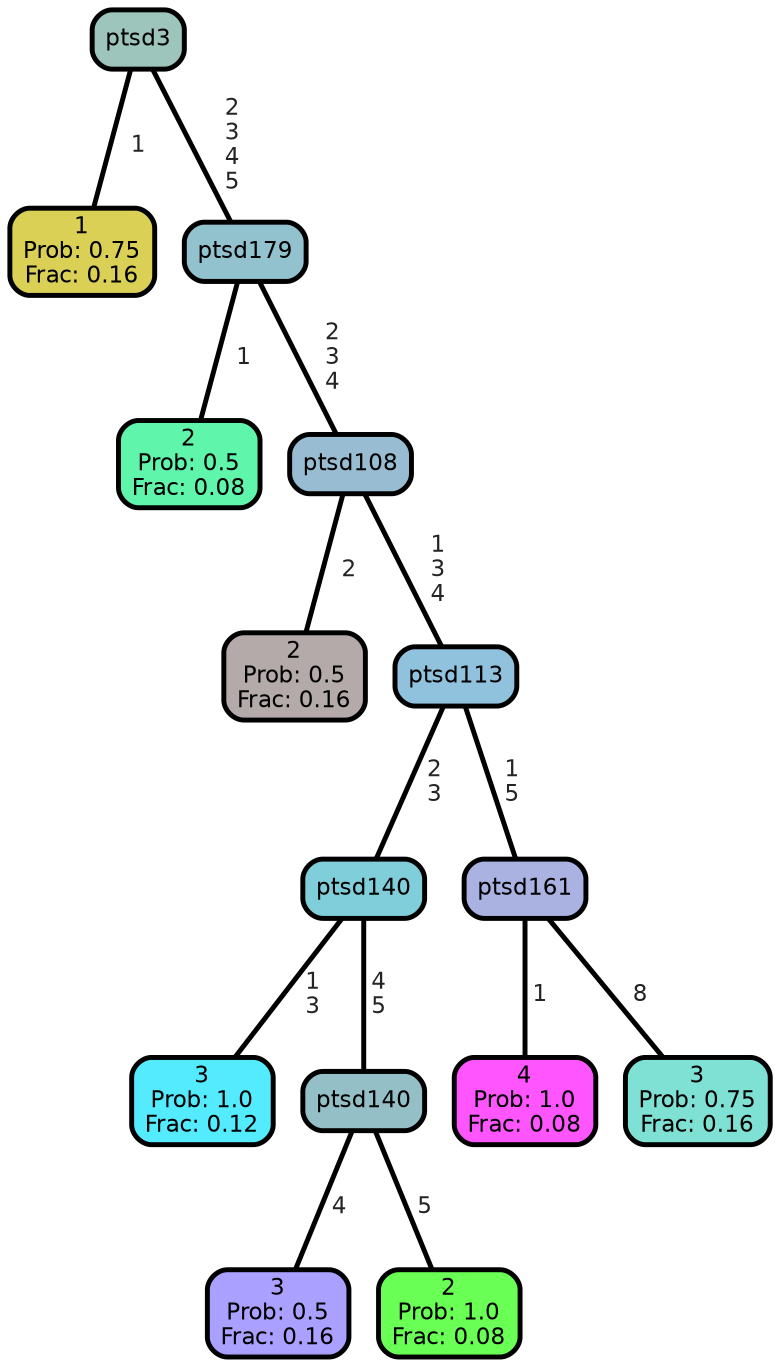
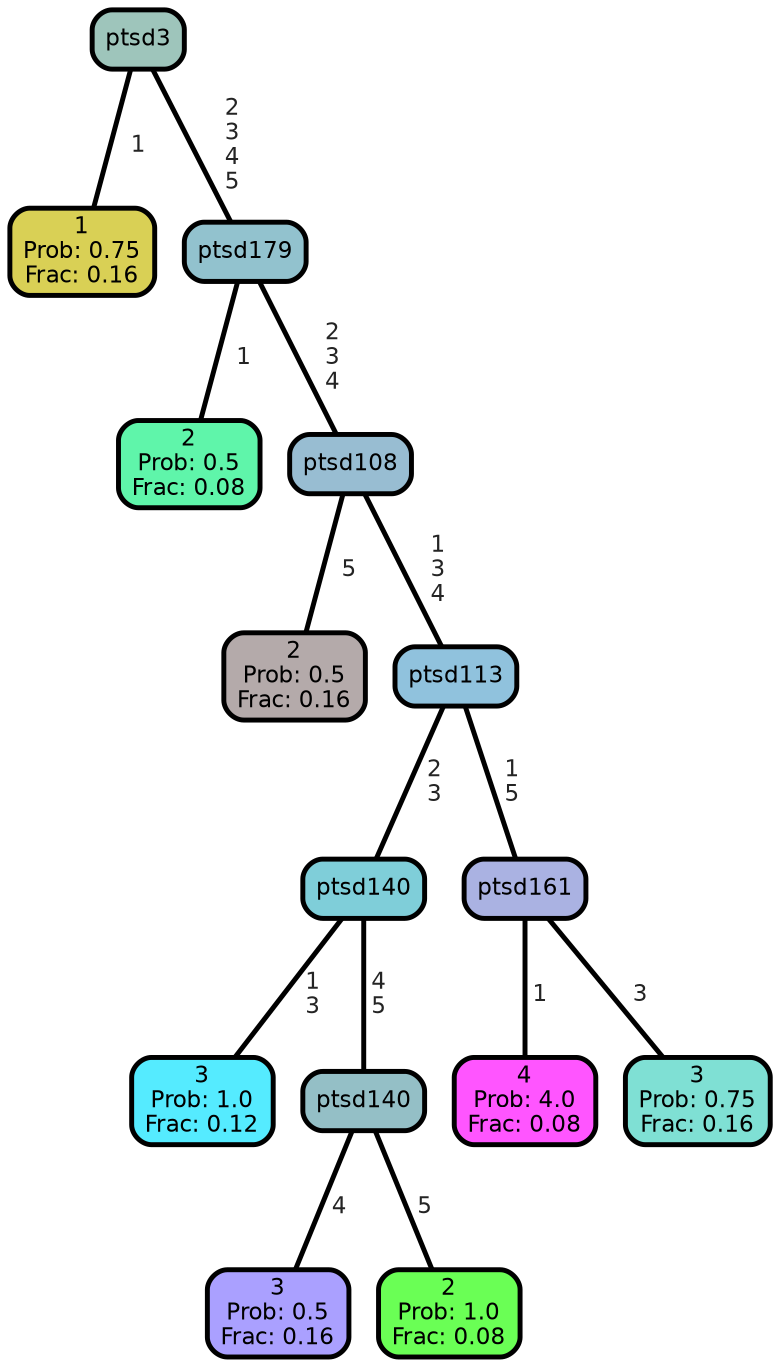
edge "ptsd108" -- "2 Prob: 0.5 Frac: 0.16": label " 2" -> " 5"
edge "ptsd161" -- "3 Prob: 0.75 Frac: 0.16": label " 8" -> " 3"
node "4 Prob: 1.0 Frac: 0.08": label "4 Prob: 1.0 Frac: 0.08" -> "4 Prob: 4.0 Frac: 0.08"
